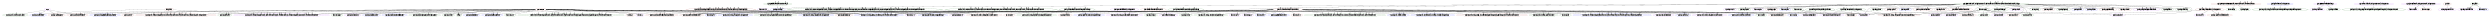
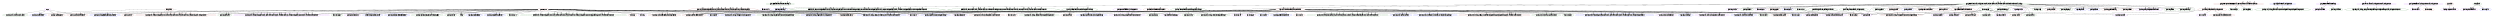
node "sym.imp.xmlNewNode": label "sym.imp.xmlNewNode" -> "closedir.imp.xmlNewNode"
